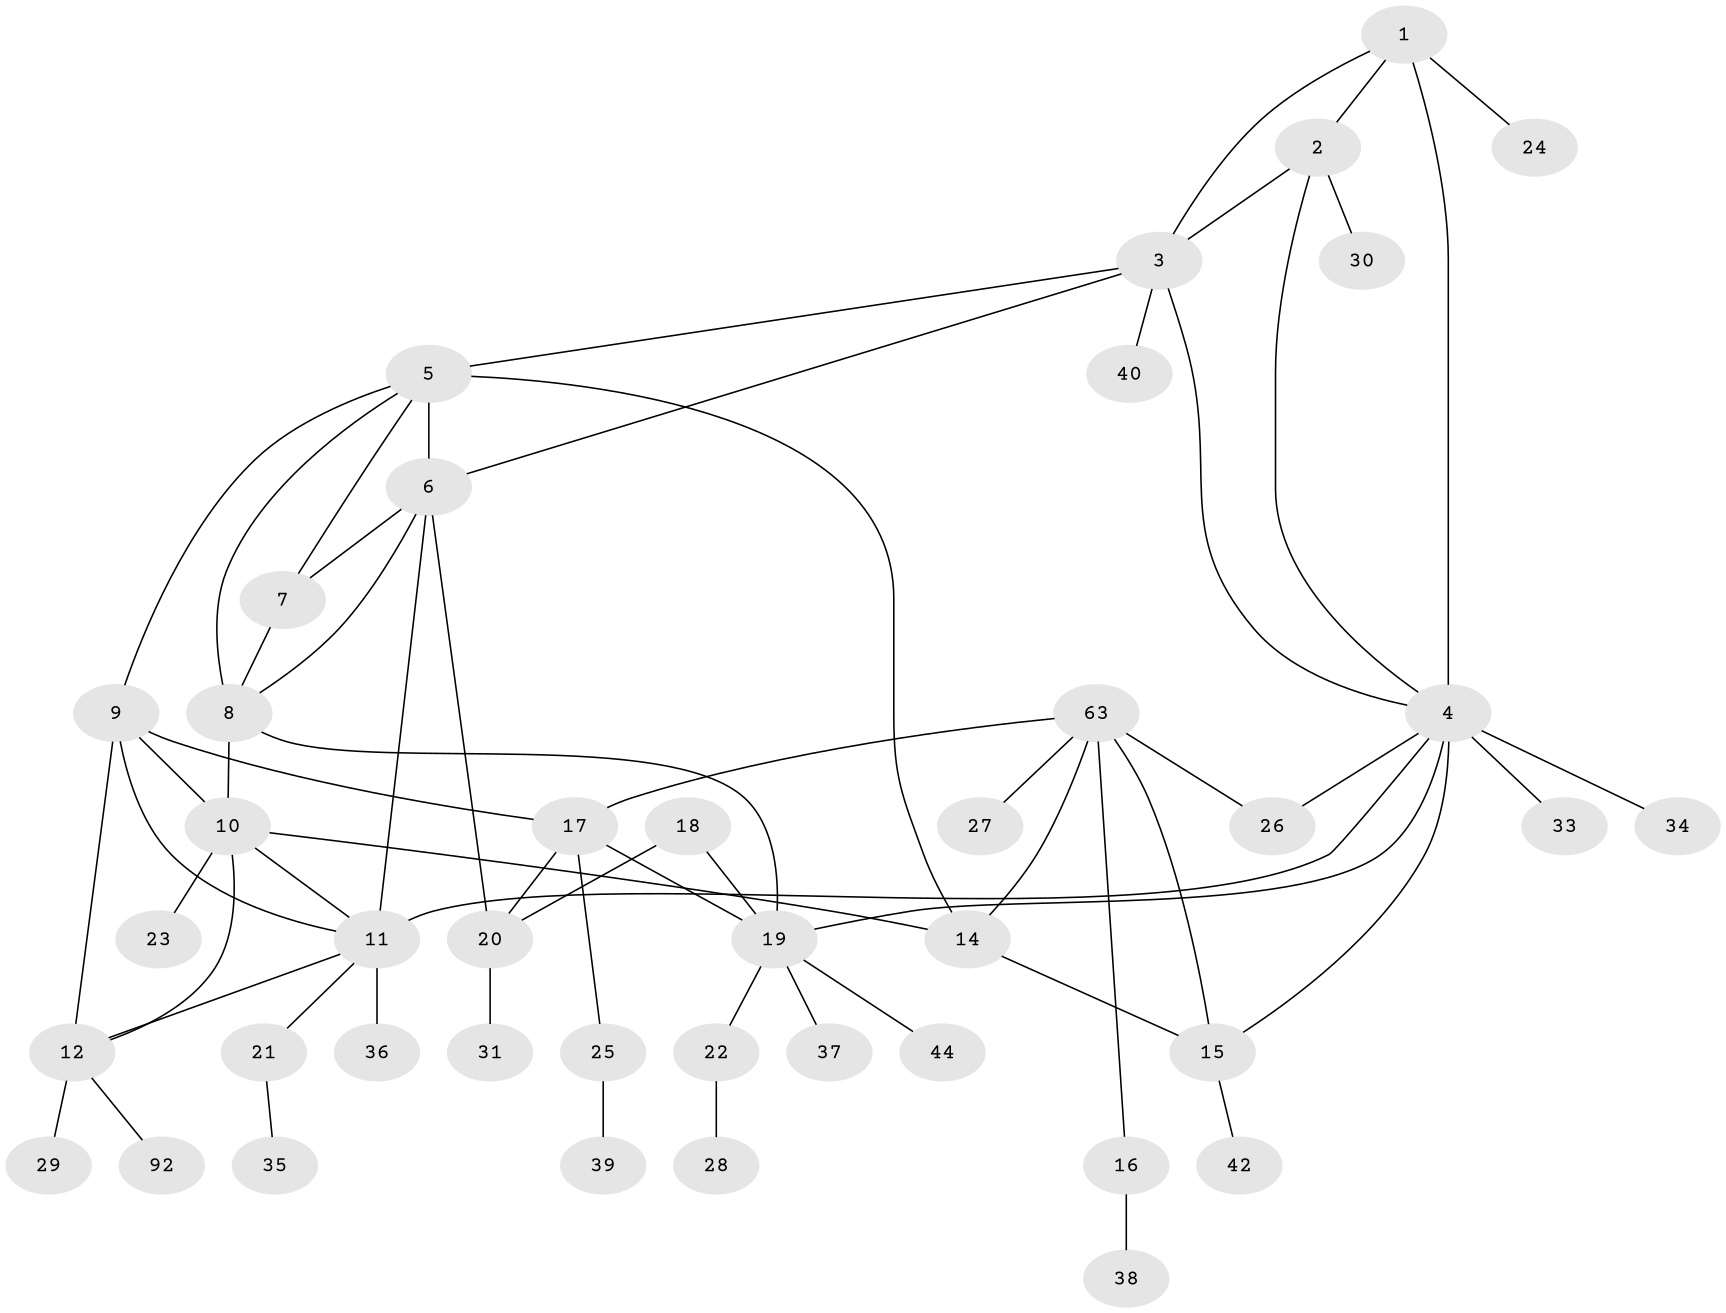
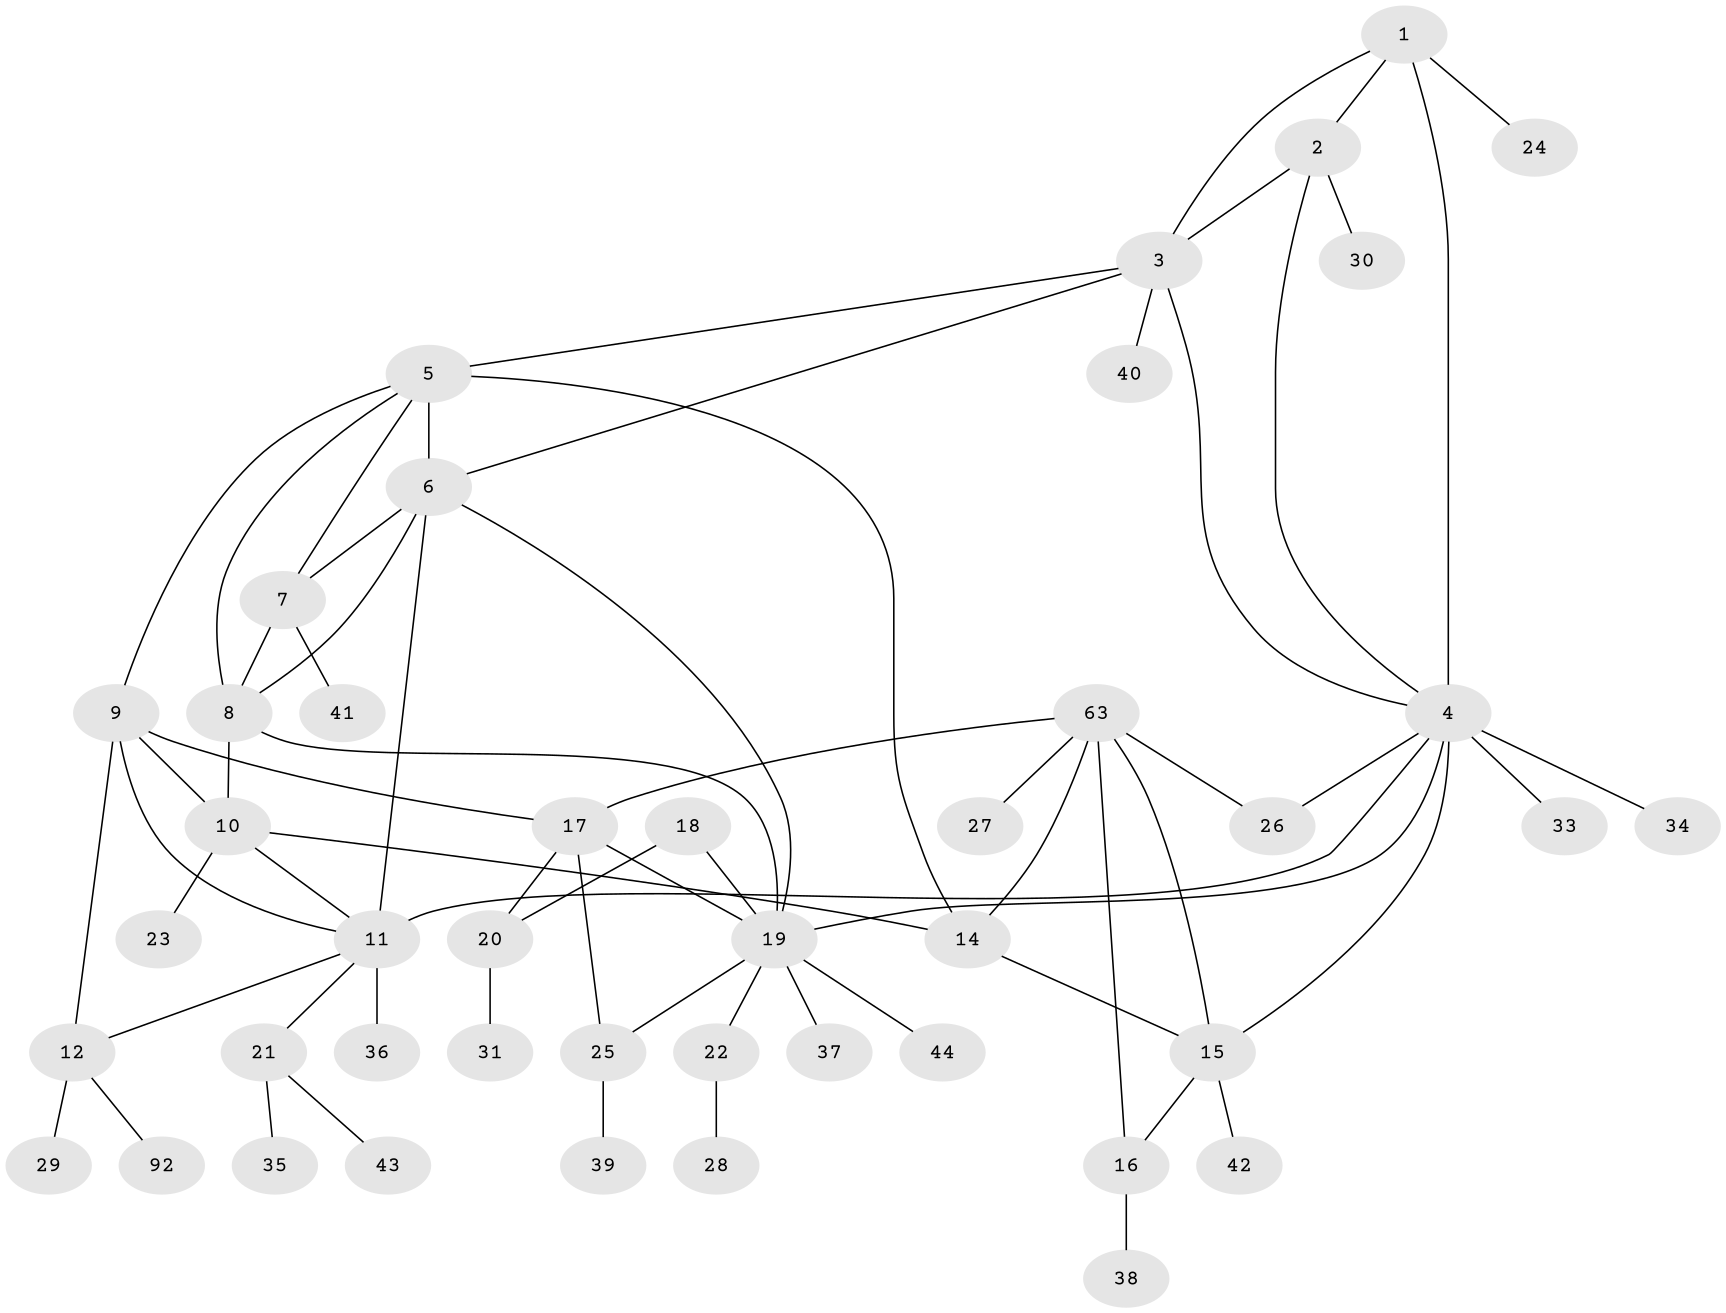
node "41": added
edge "6" -- "20": now "6" -- "19"
edge "10" -- "12": removed
edge "19" -- "25": added
edge "15" -- "16": added
node "43": added
